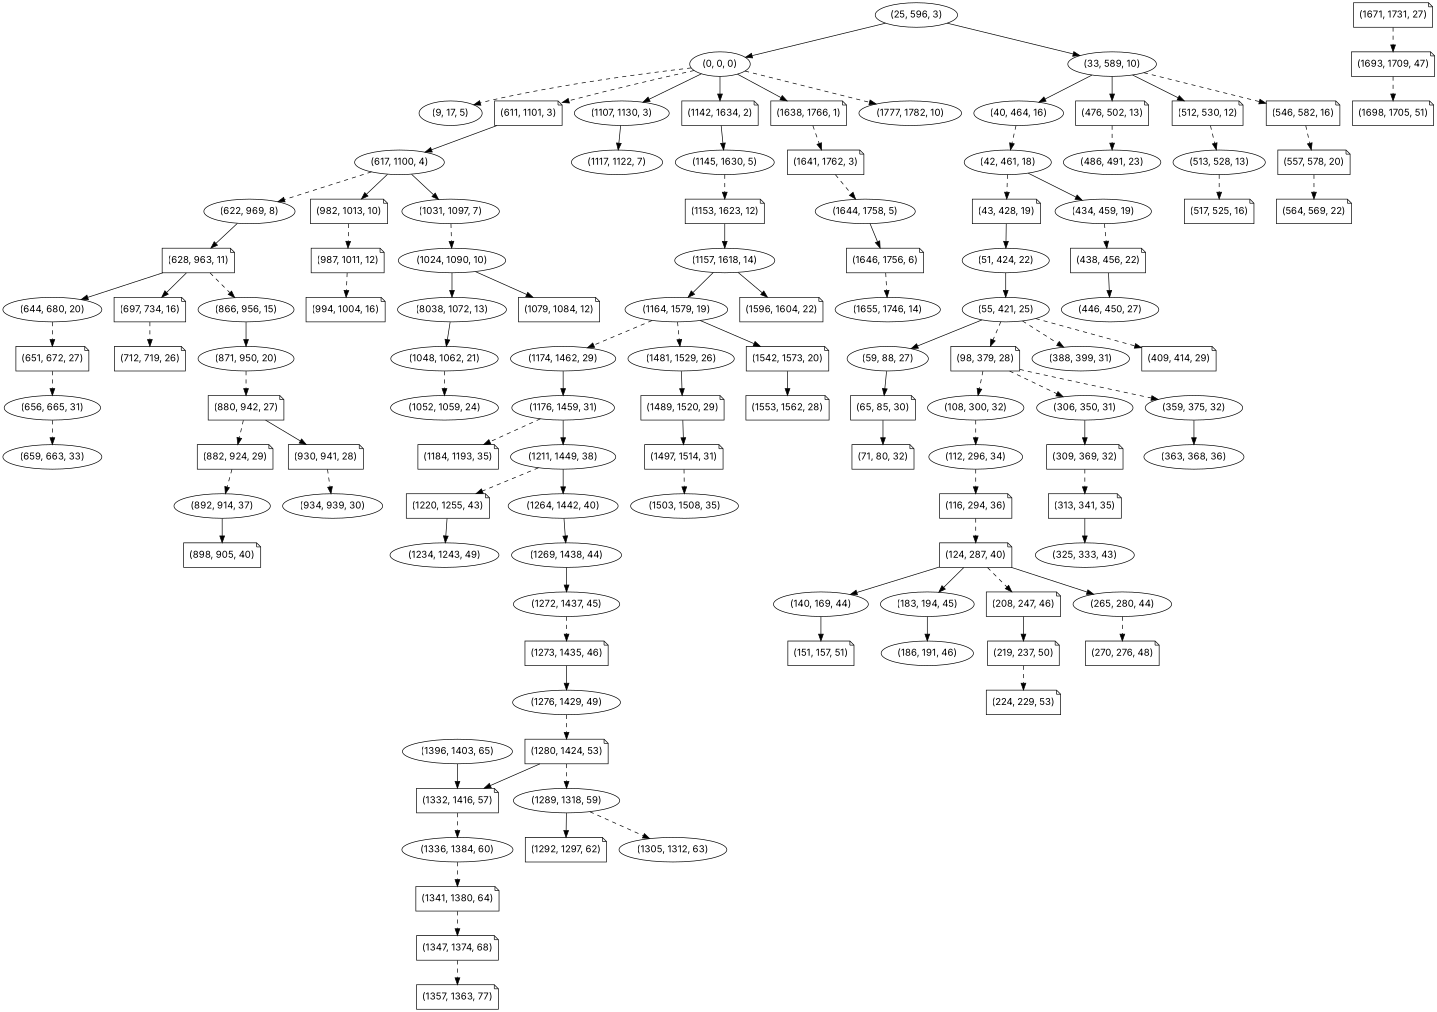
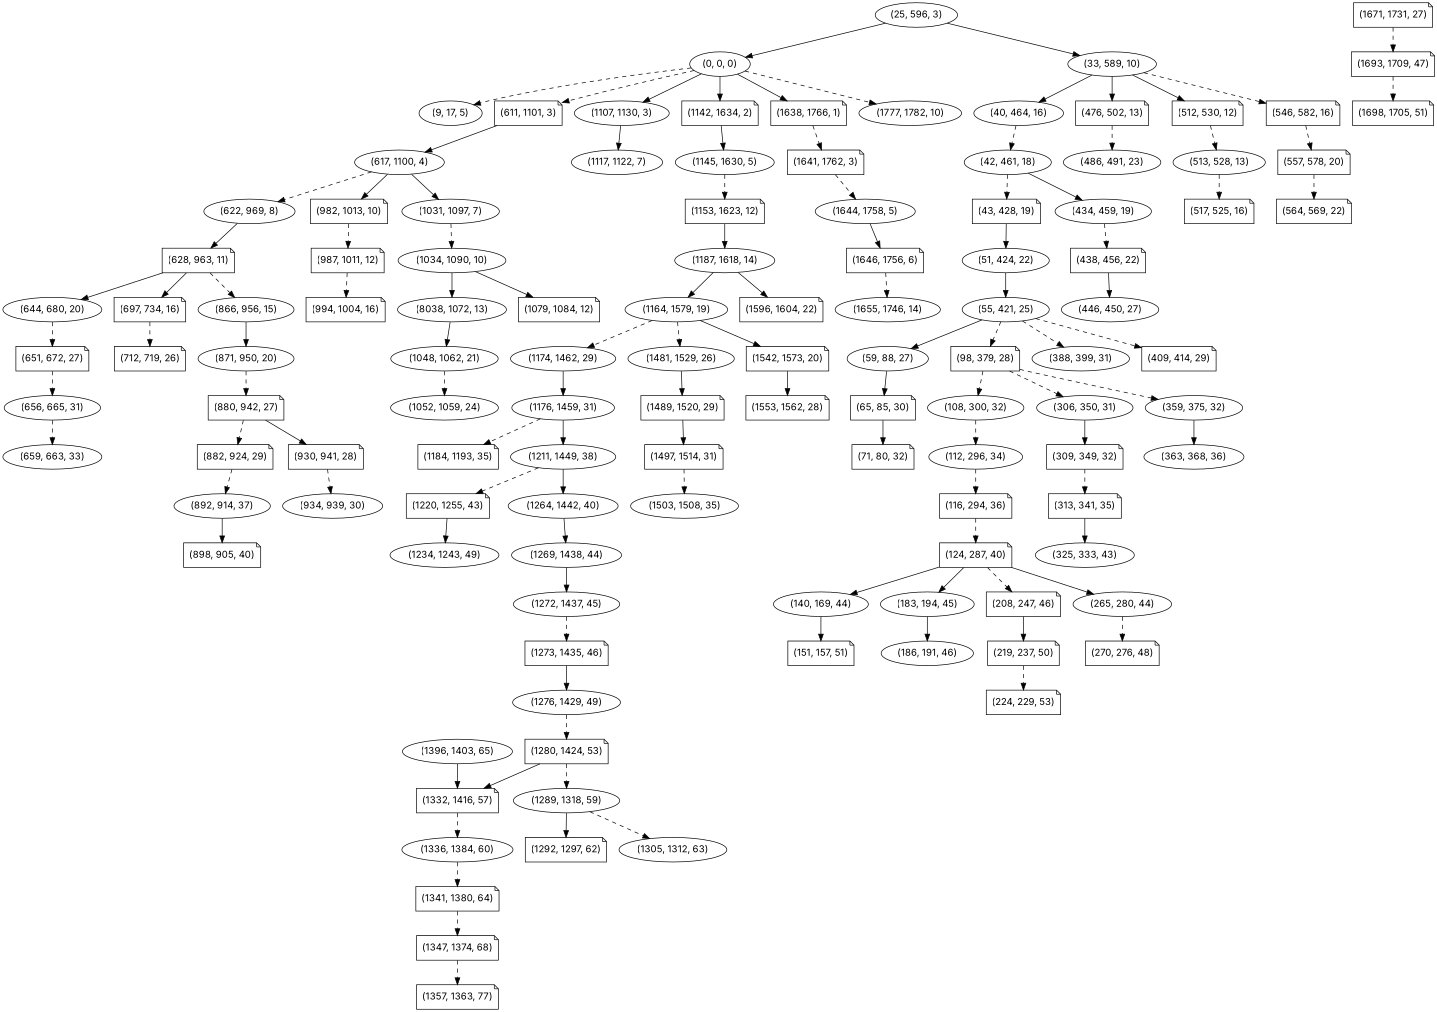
node "(1024, 1090, 10)": label "(1024, 1090, 10)" -> "(1034, 1090, 10)"
node "(1157, 1618, 14)": label "(1157, 1618, 14)" -> "(1187, 1618, 14)"
node "(309, 369, 32)": label "(309, 369, 32)" -> "(309, 349, 32)"
